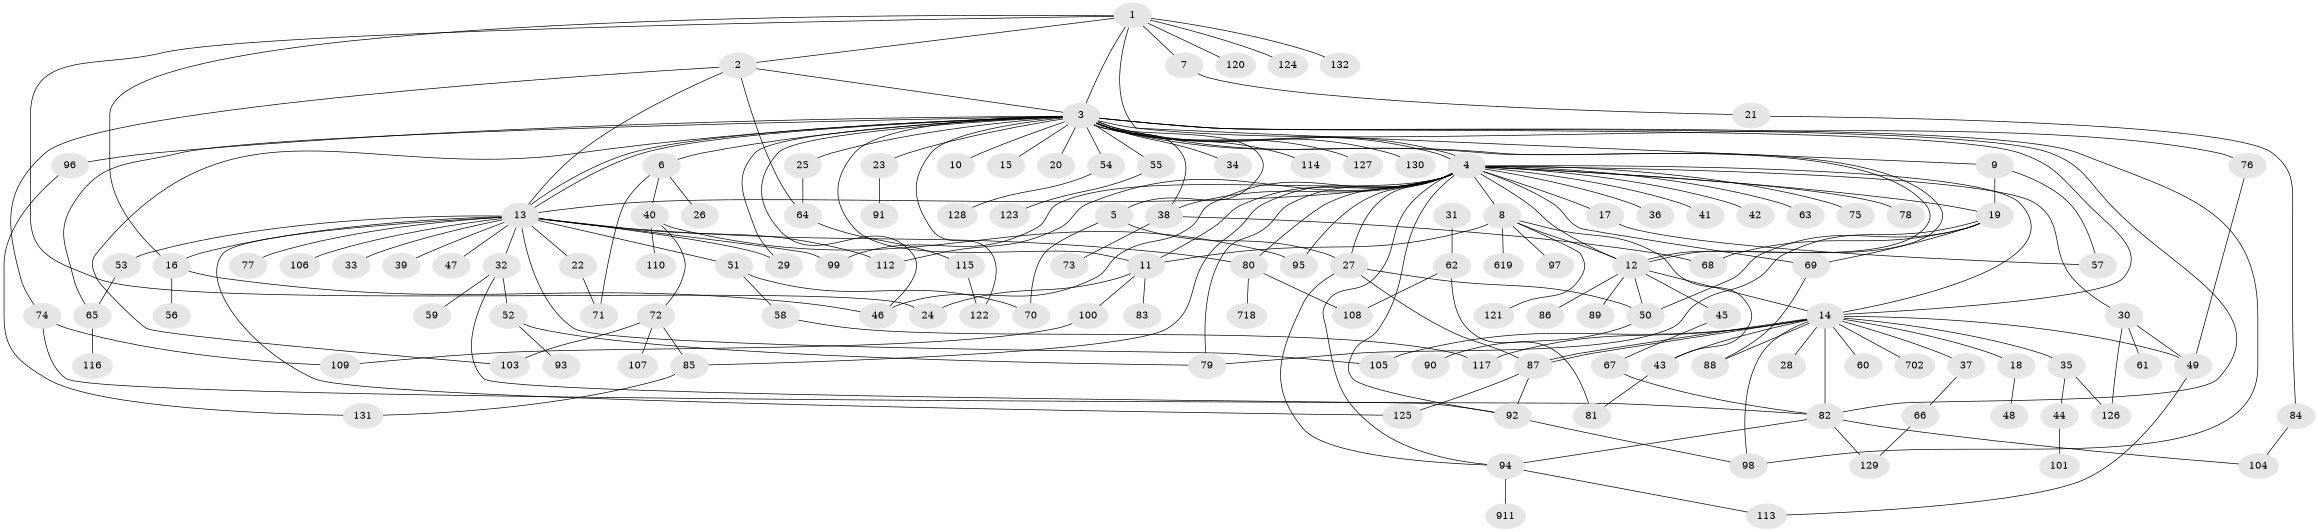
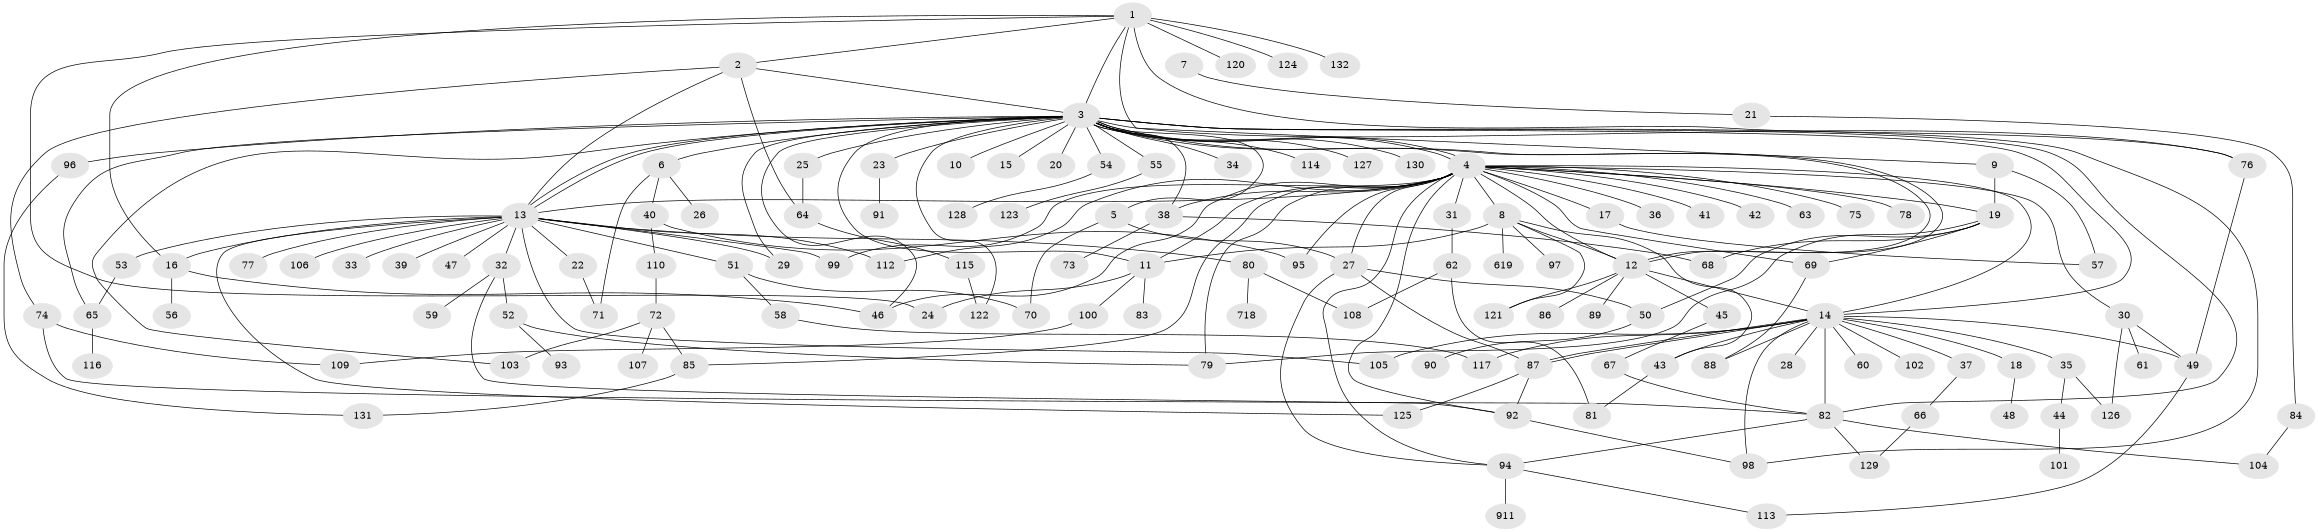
edge "1" -- "7": now "1" -- "76"
edge "4" -- "80": now "4" -- "31"
edge "40" -- "72": now "110" -- "72"
edge "12" -- "50": now "12" -- "121"
node "702": label "702" -> "102"
